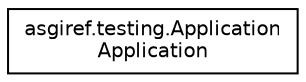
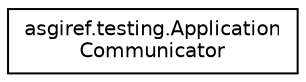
node "asgiref.testing.Application Application": label "asgiref.testing.Application Application" -> "asgiref.testing.Application Communicator"
